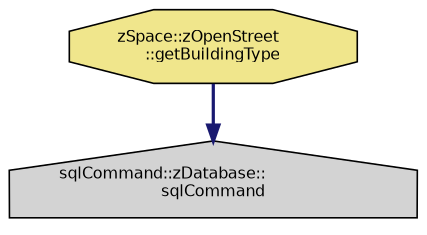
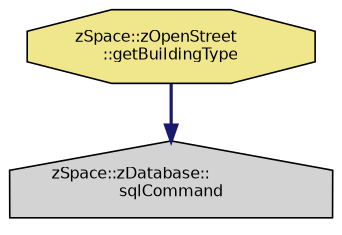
node "sqlCommand::zDatabase:: sqlCommand": label "sqlCommand::zDatabase:: sqlCommand" -> "zSpace::zDatabase:: sqlCommand"
